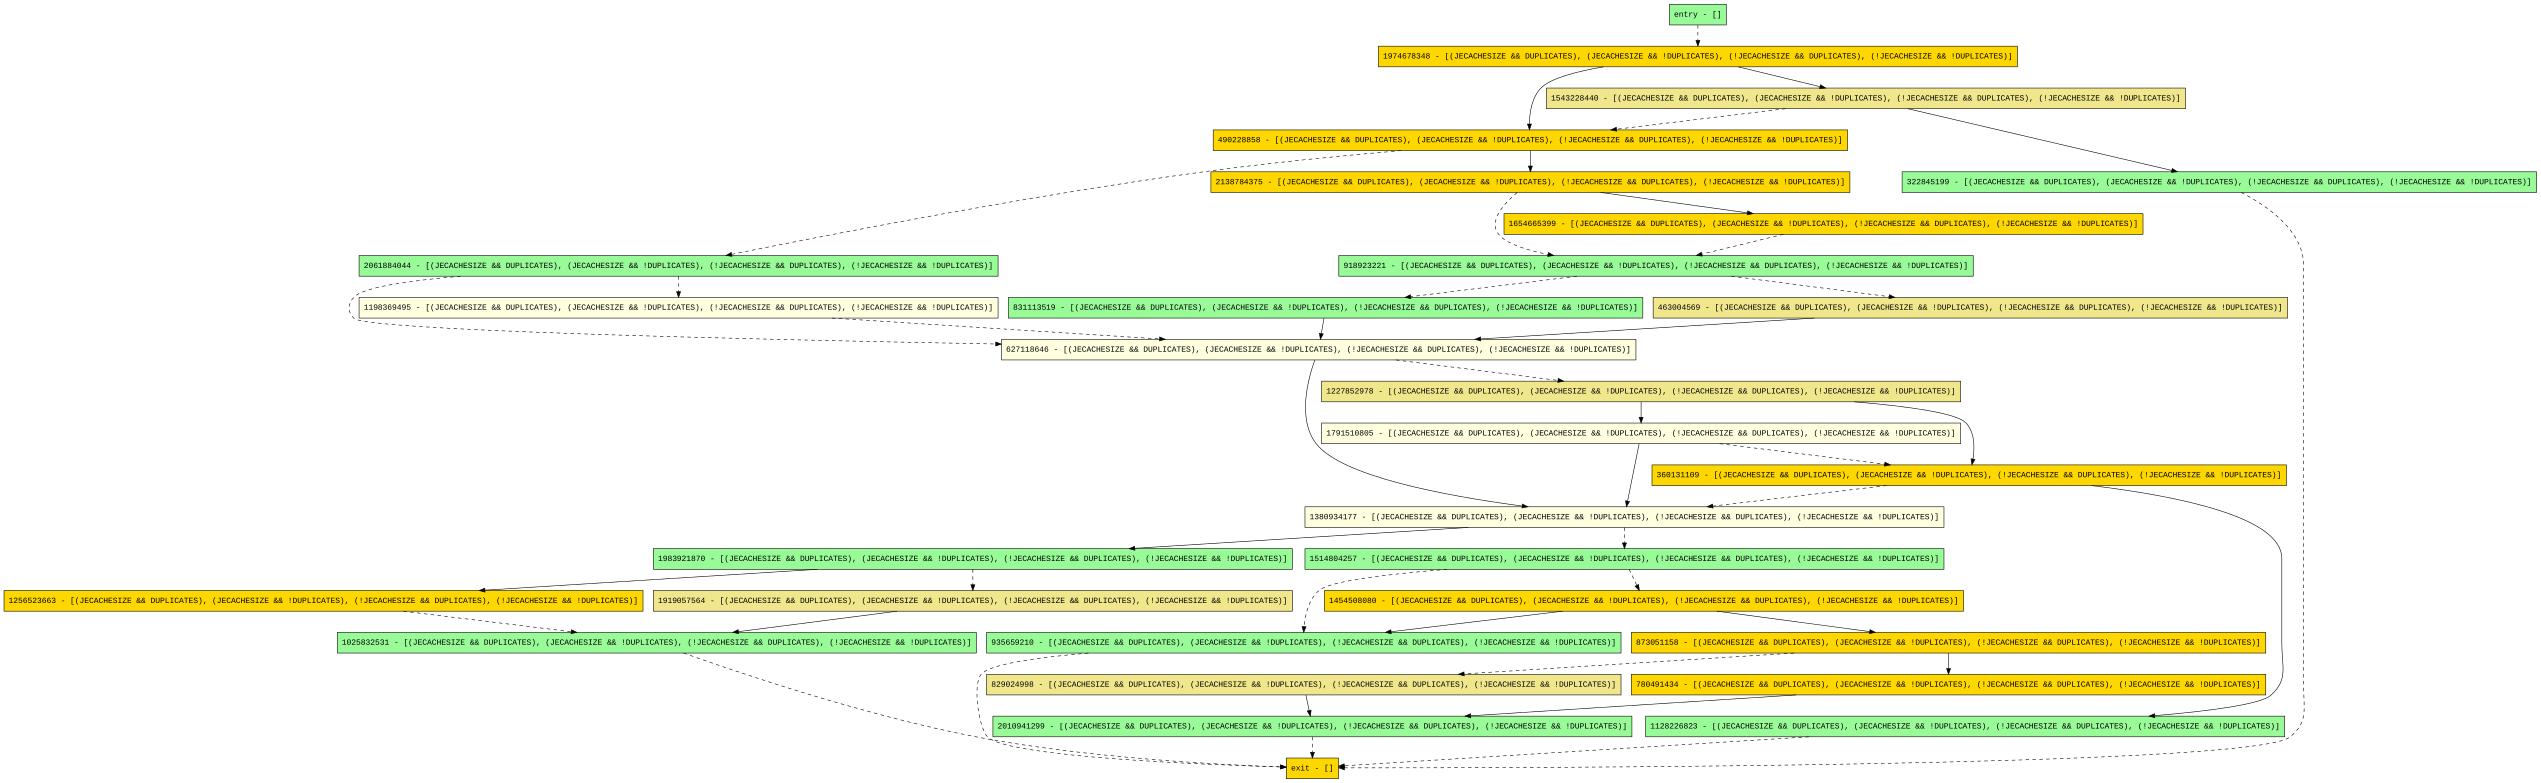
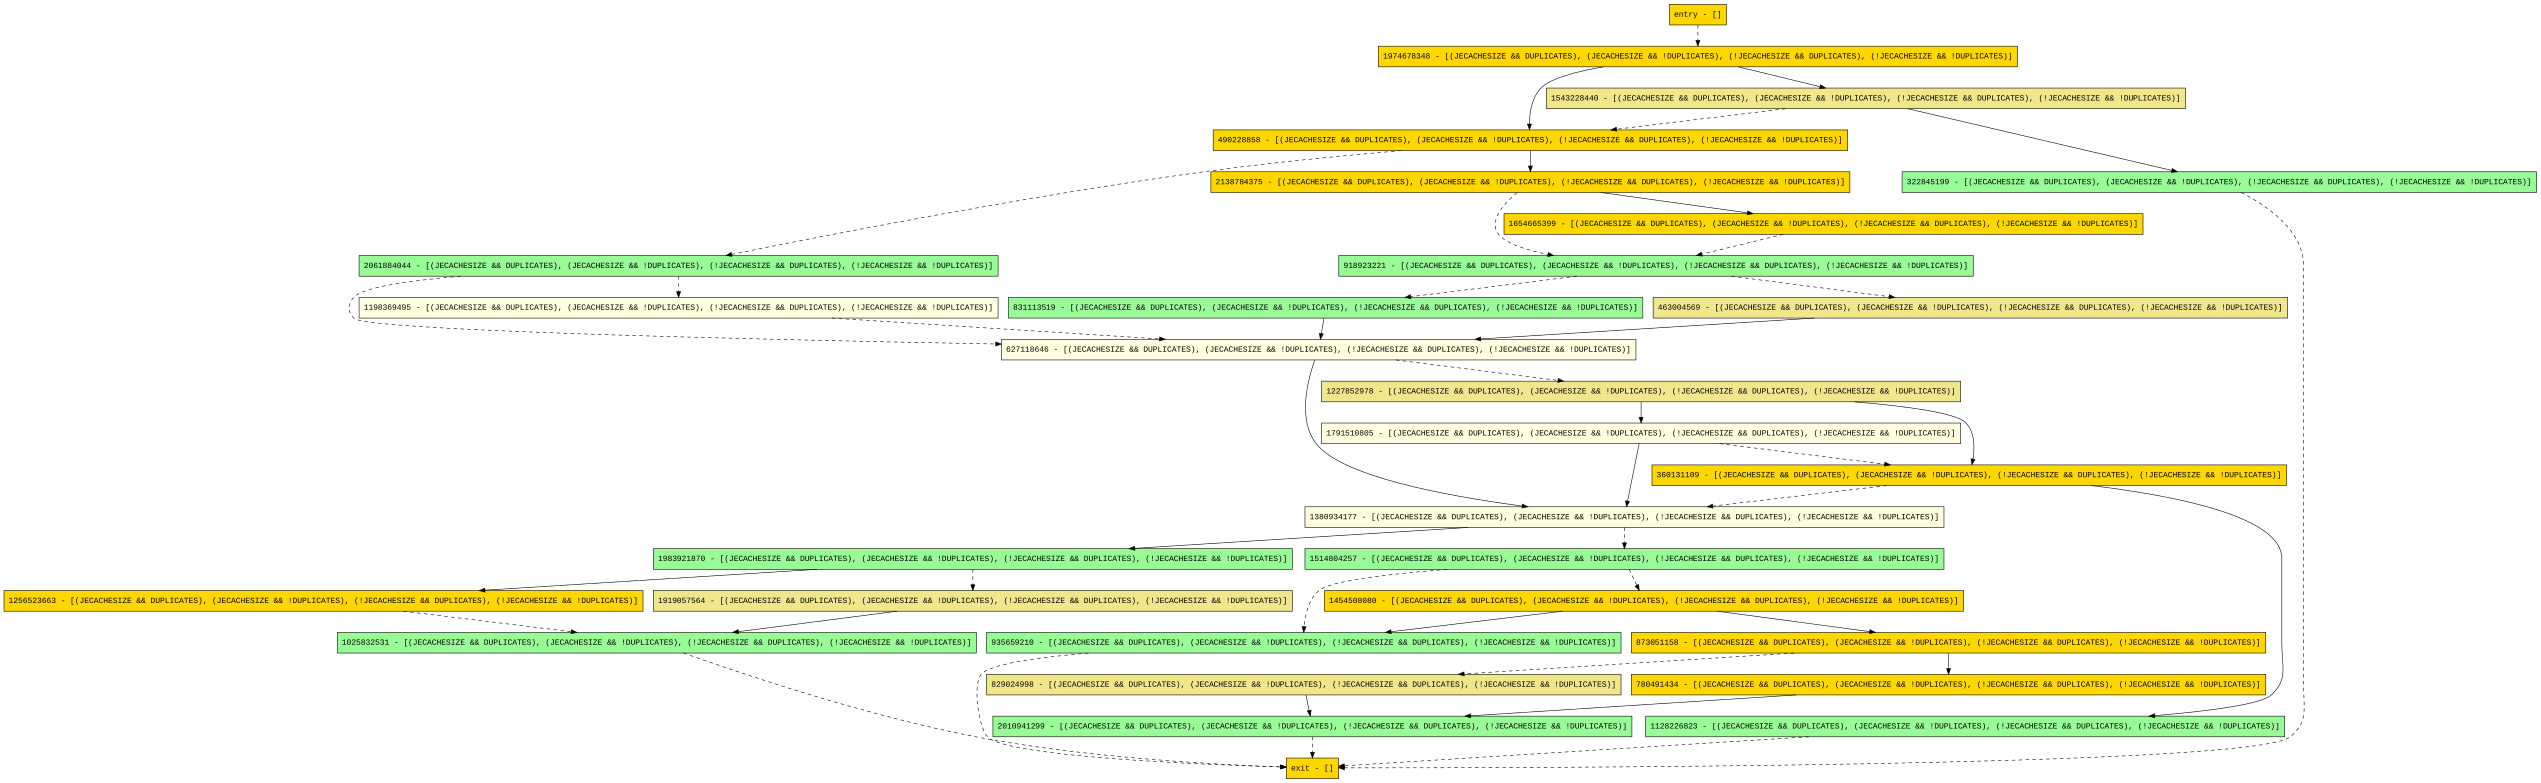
node "entry - []": fillcolor palegreen -> gold
